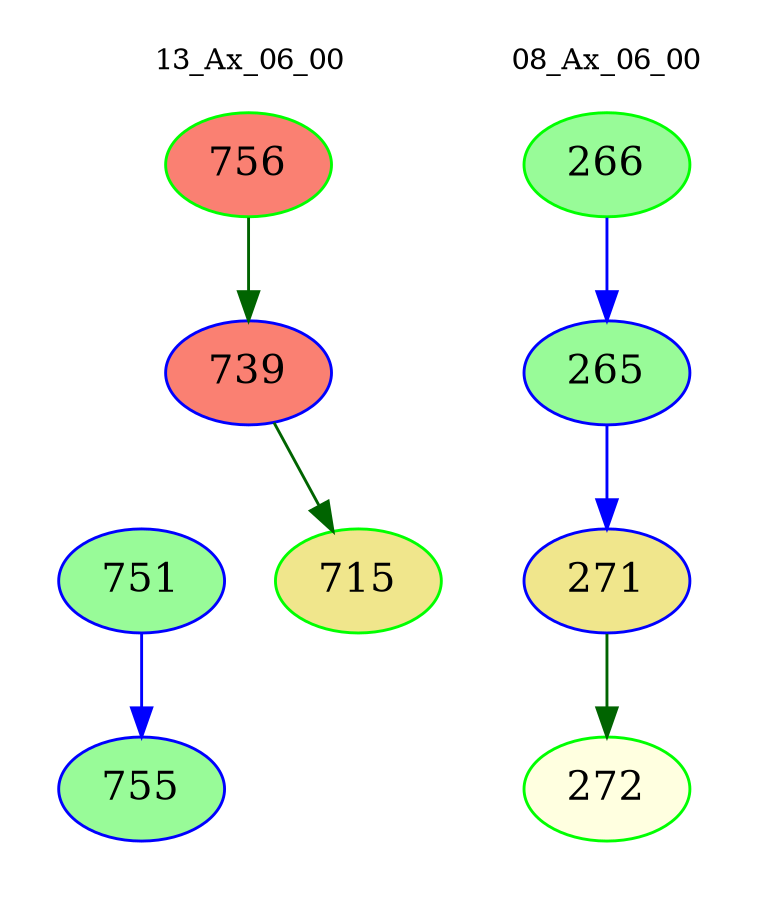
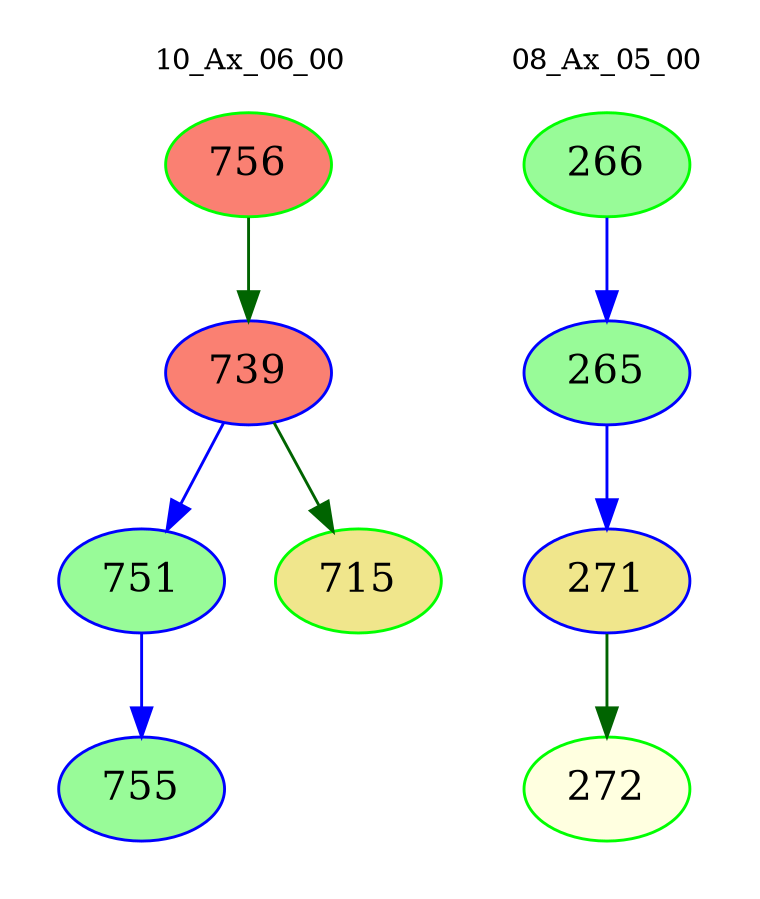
cluster "13_Ax_06_00": label "13_Ax_06_00" -> "10_Ax_06_00"
cluster "08_Ax_06_00": label "08_Ax_06_00" -> "08_Ax_05_00"
edge "739" -> "751": added
